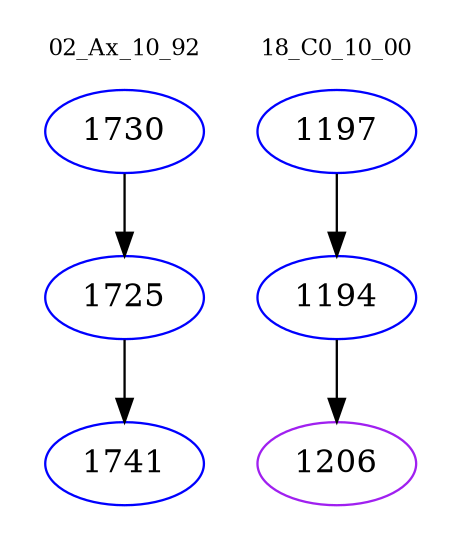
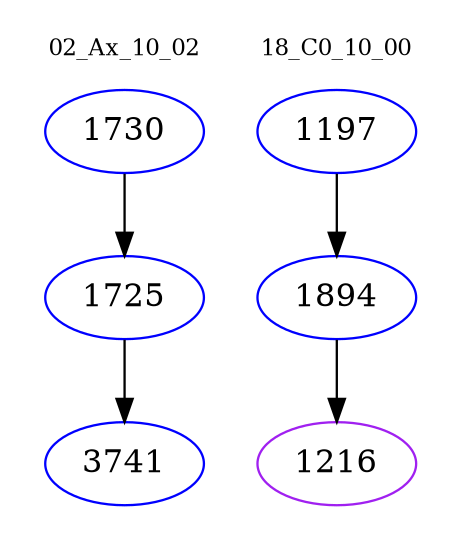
cluster "02_Ax_10_92": label "02_Ax_10_92" -> "02_Ax_10_02"
node "1194": label "1194" -> "1894"
node "1741": label "1741" -> "3741"
node "1206": label "1206" -> "1216"
